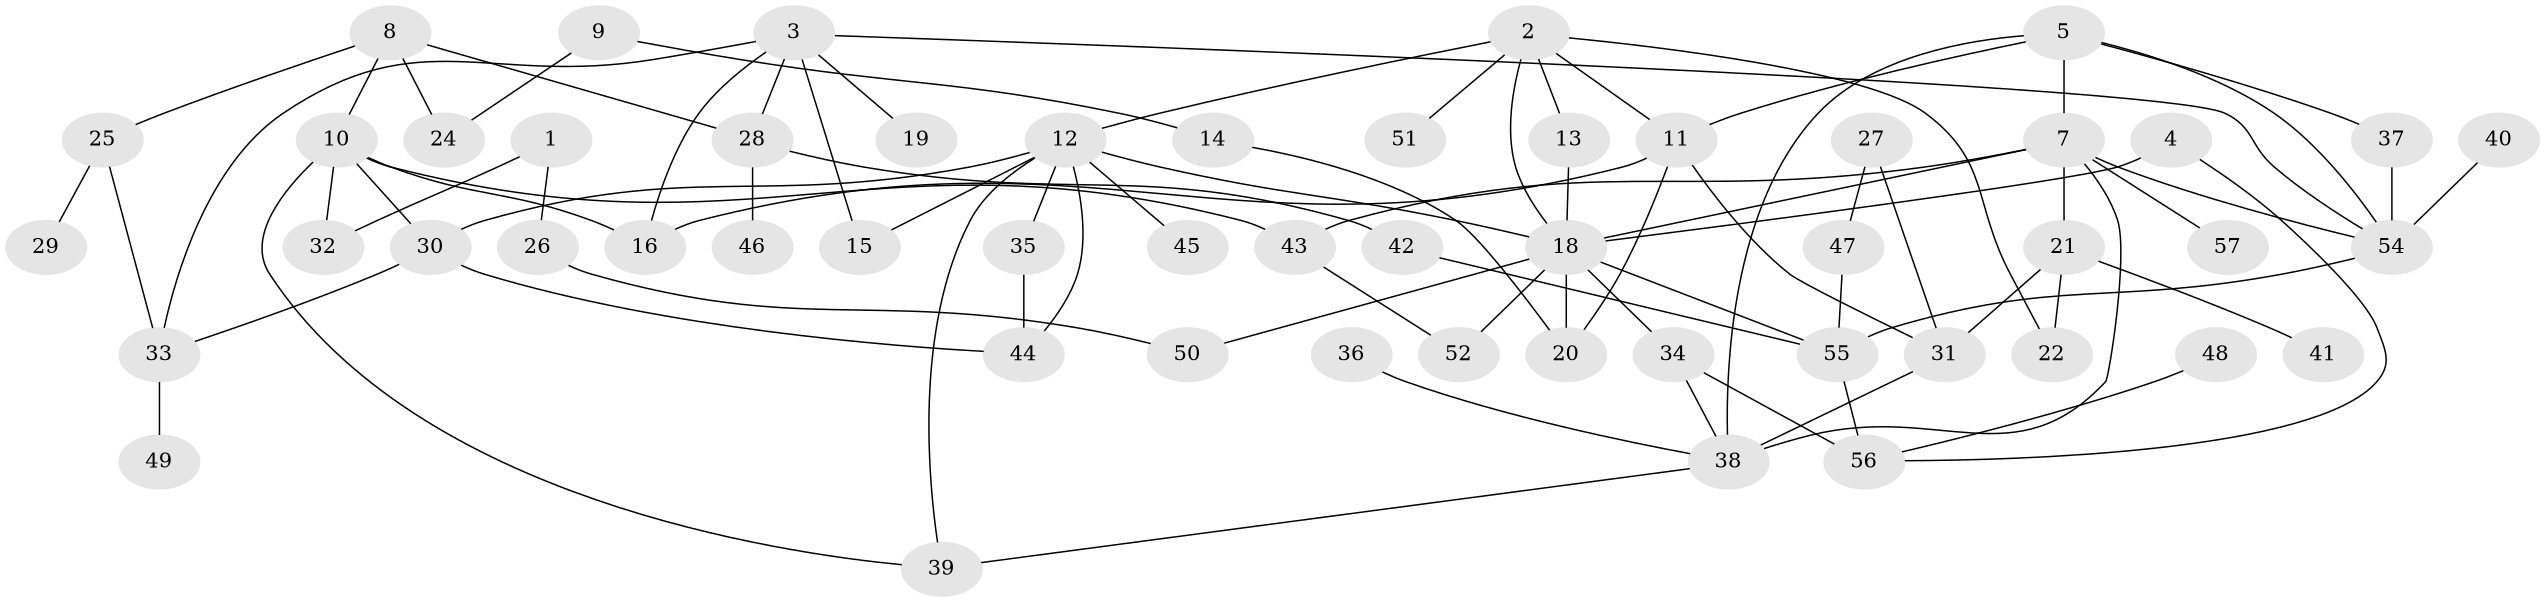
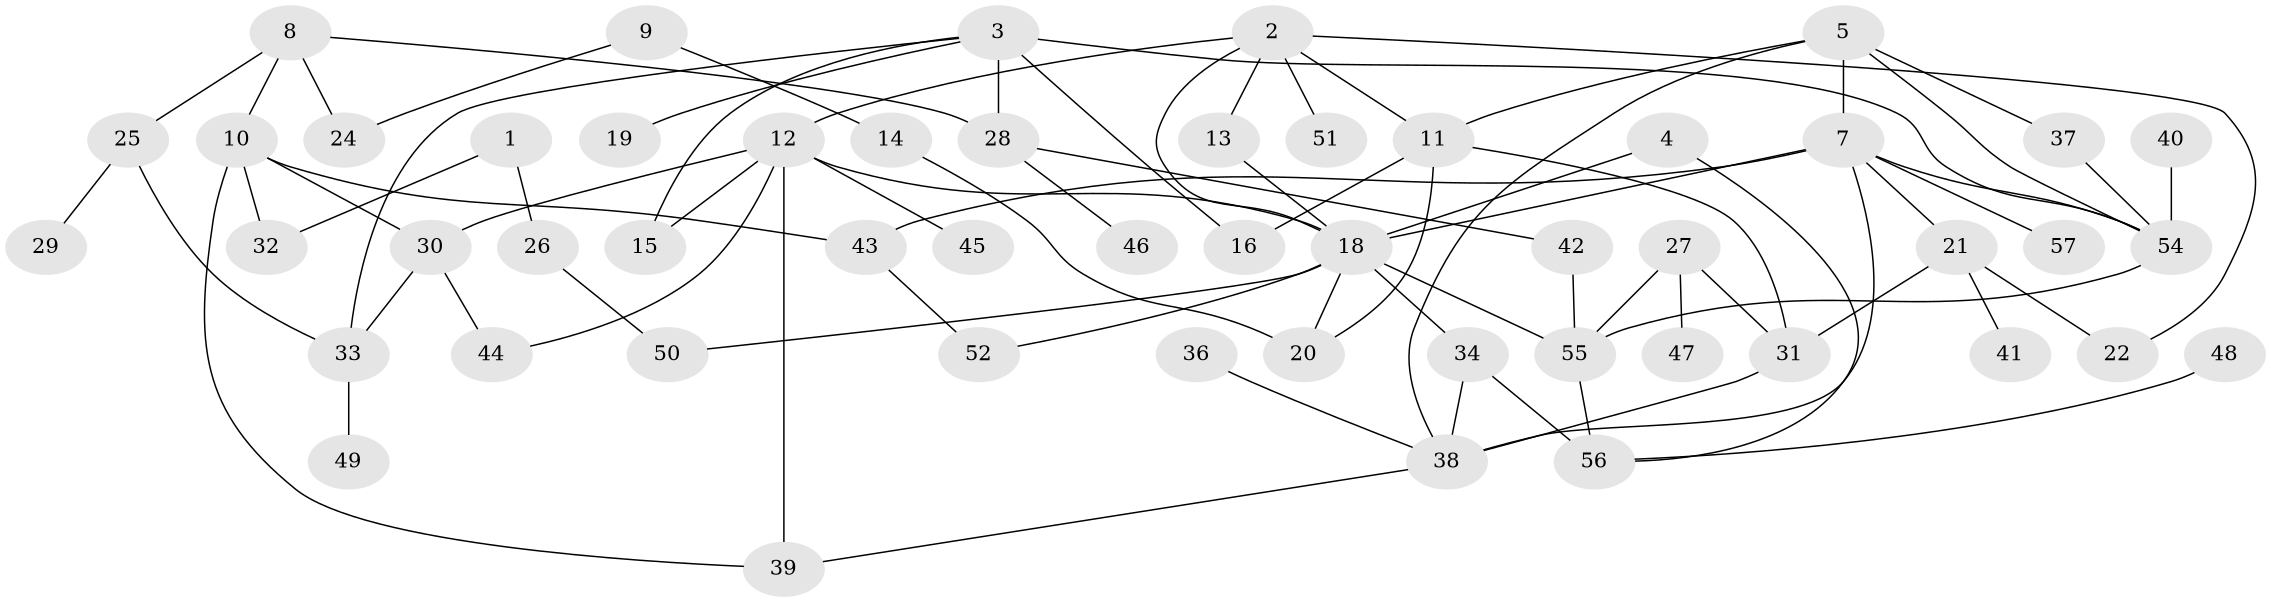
edge "10" -- "16": removed
node "35": removed
edge "47" -- "55": now "27" -- "55"
